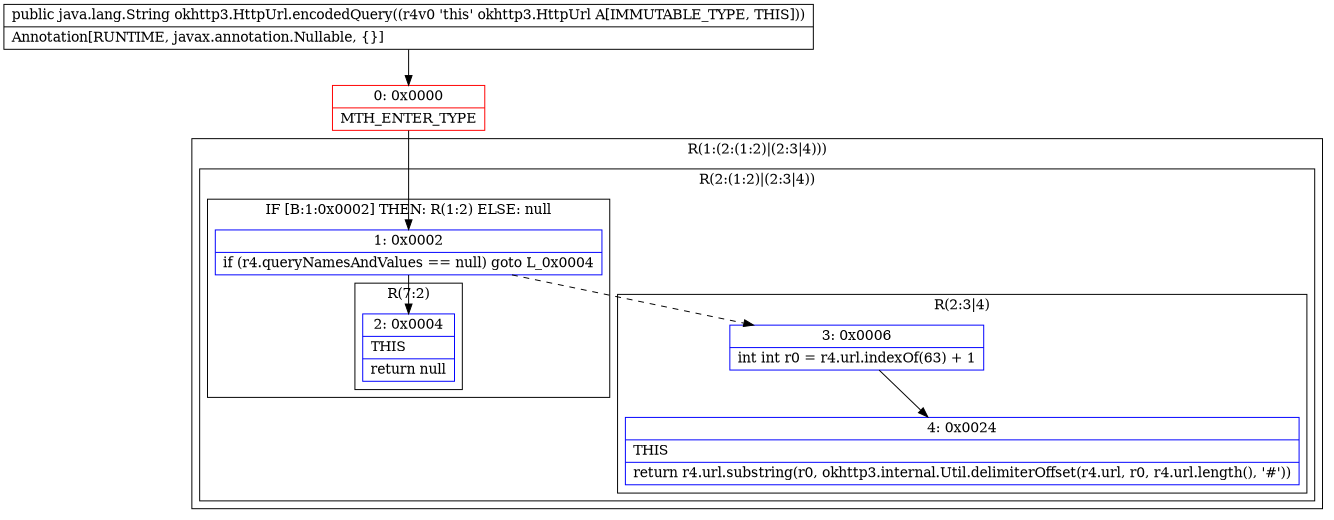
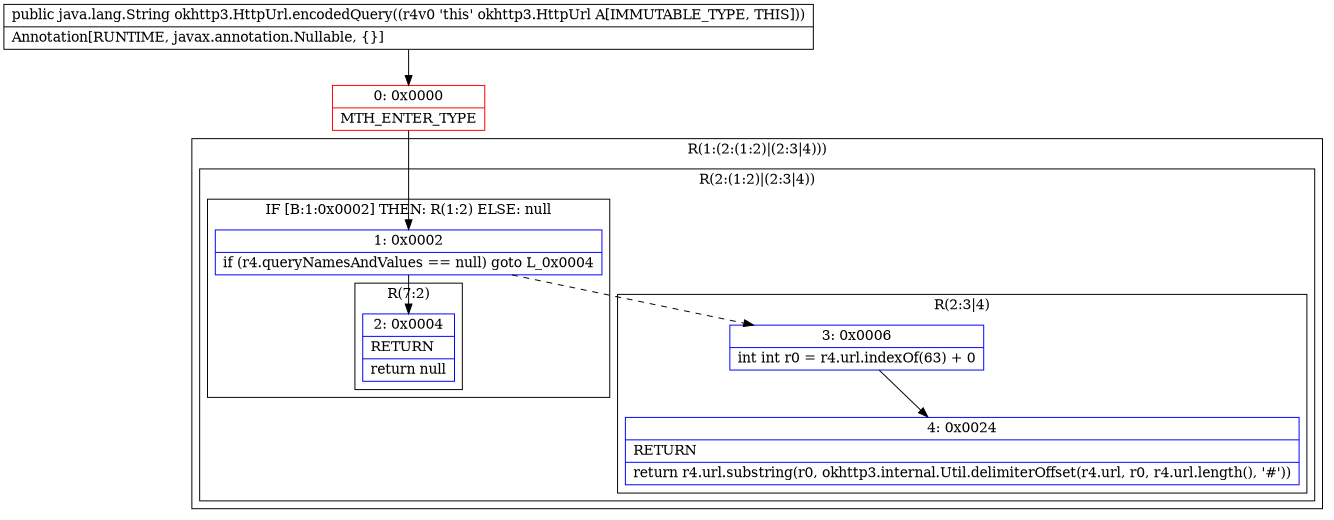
node "2: 0x0004": text "THIS" -> "RETURN"
node "3: 0x0006": text "int int r0 = r4.url.indexOf(63) + 1" -> "int int r0 = r4.url.indexOf(63) + 0"
node "4: 0x0024": text "THIS" -> "RETURN"
